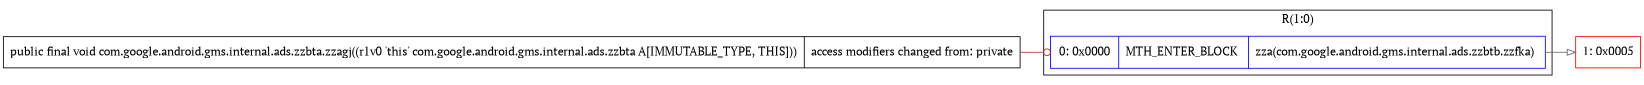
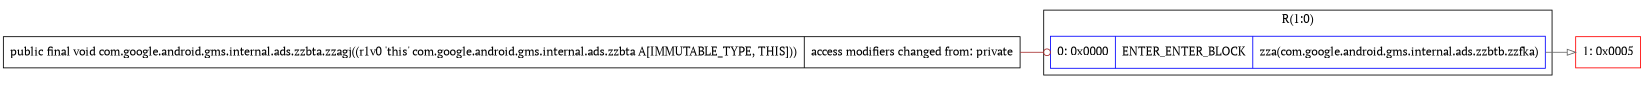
node "0: 0x0000": text "MTH_ENTER_BLOCK" -> "ENTER_ENTER_BLOCK"
